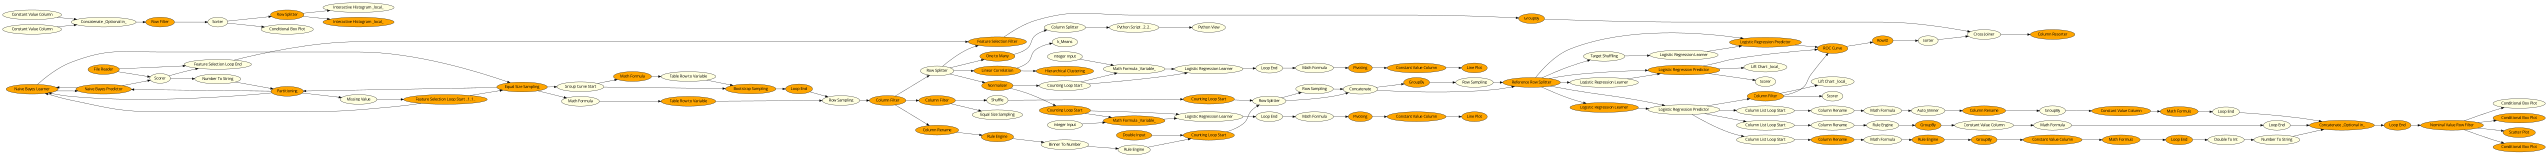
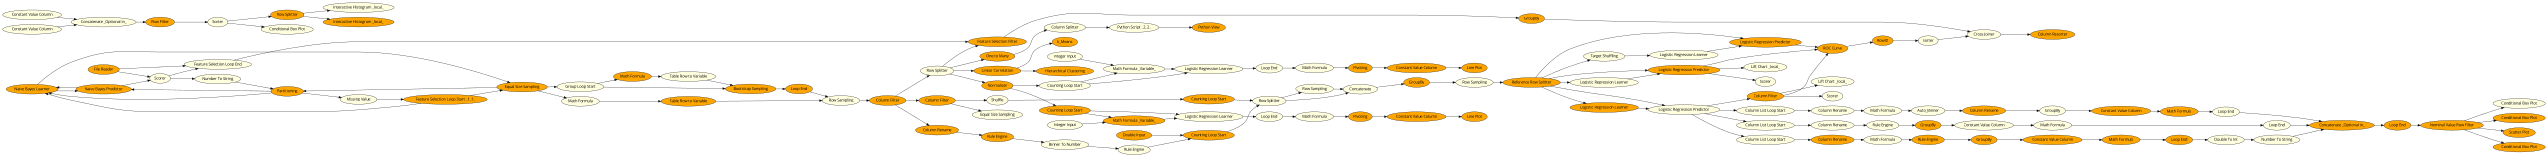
node "Python View": fillcolor lightyellow -> orange
node "k_Means": fillcolor lightyellow -> orange
node "Group Curve Start": label "Group Curve Start" -> "Group Loop Start"
edge "Concatenate" -> "Reference Row Splitter": removed
